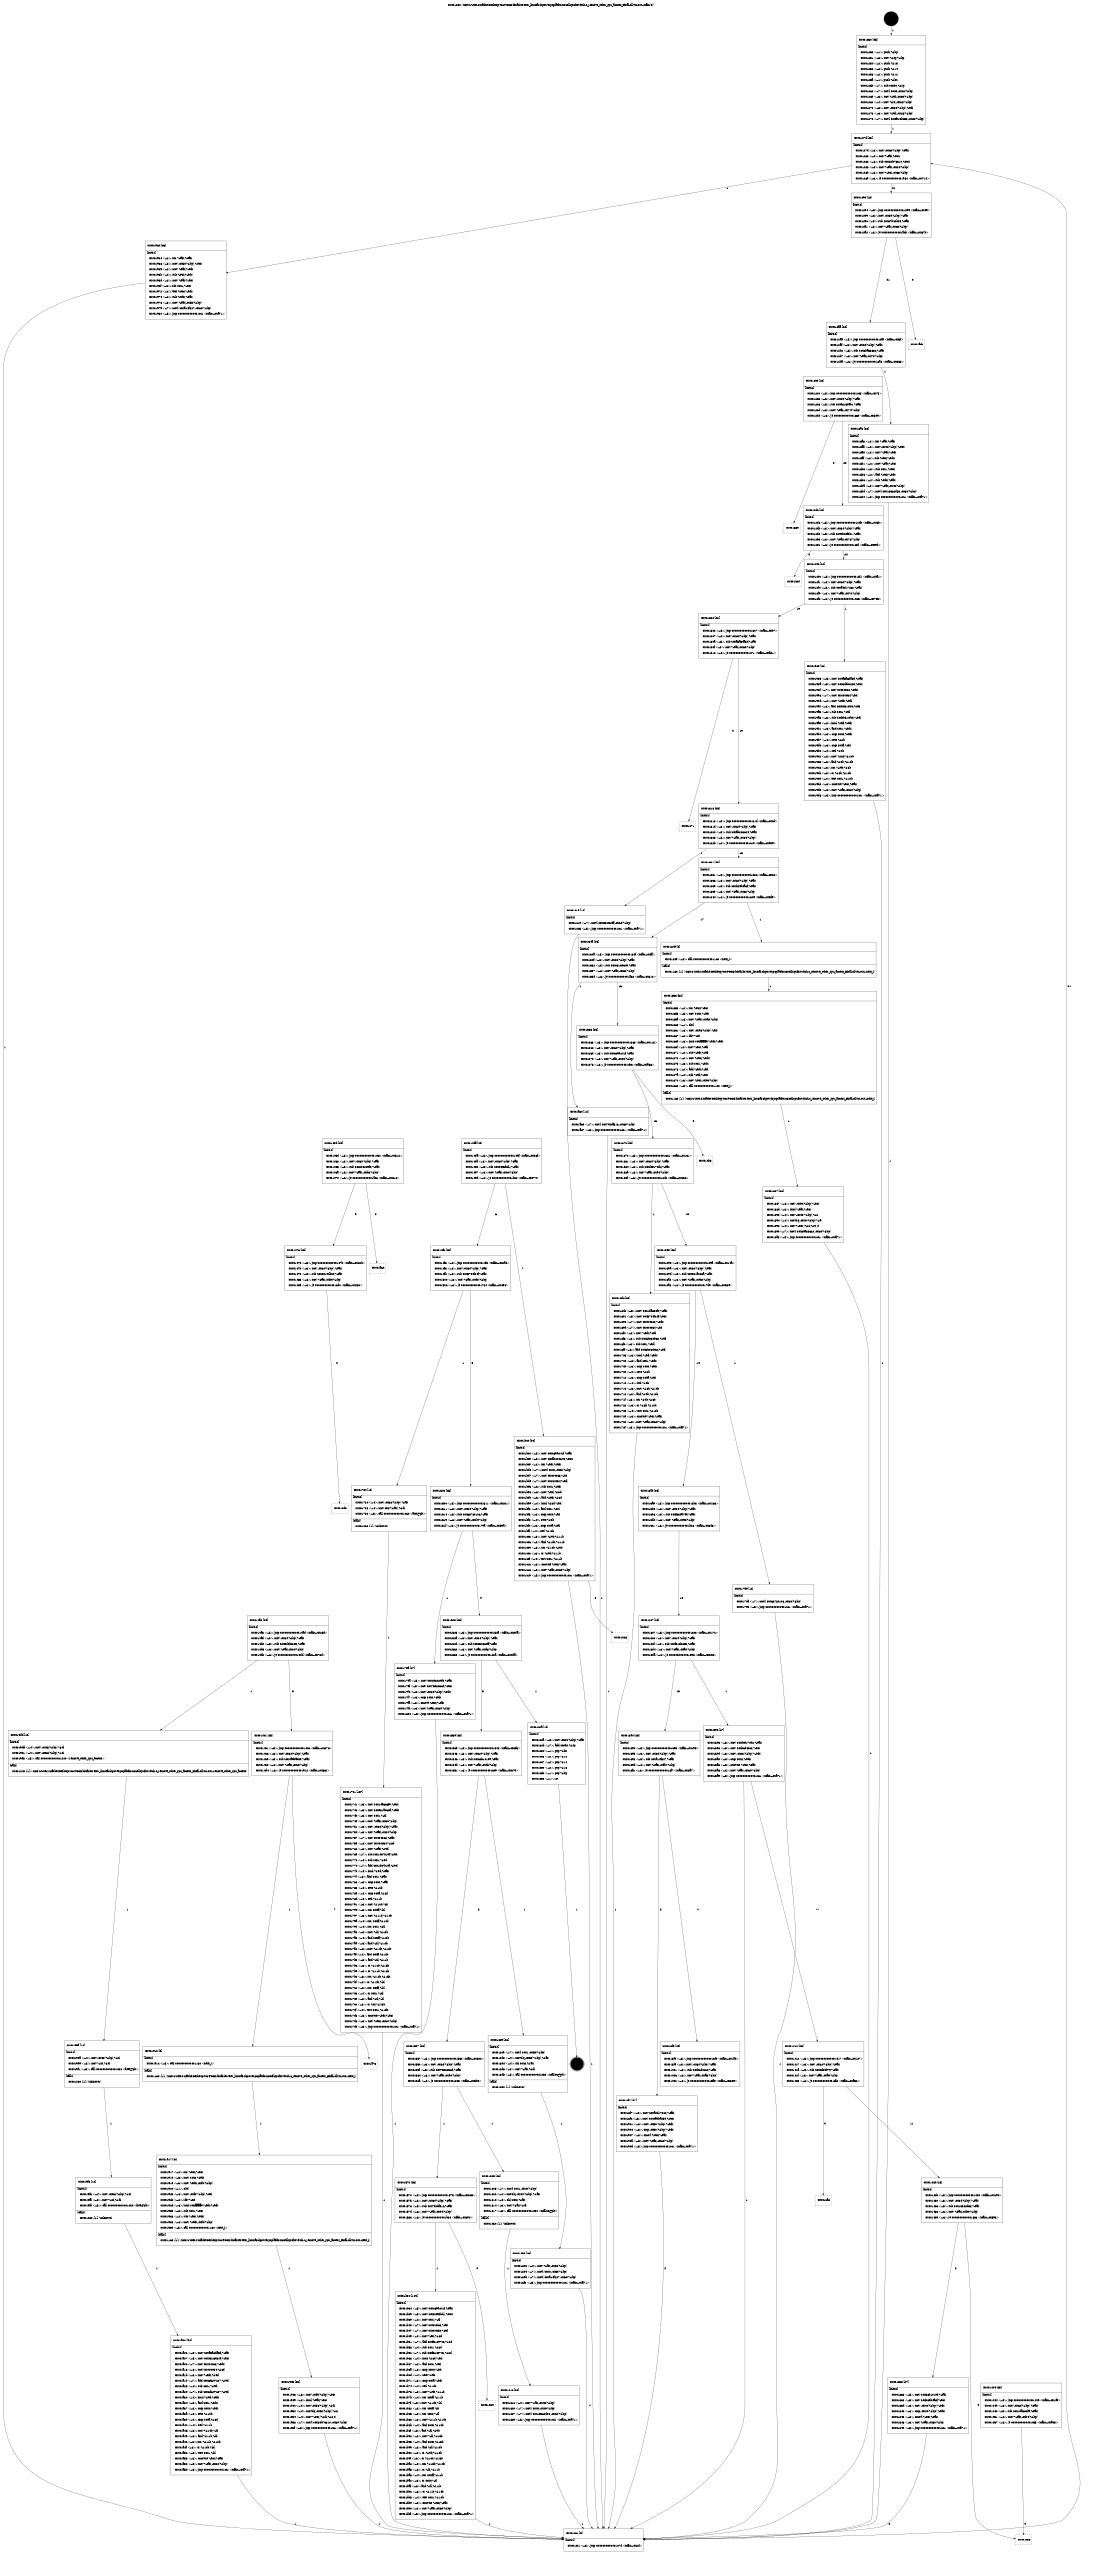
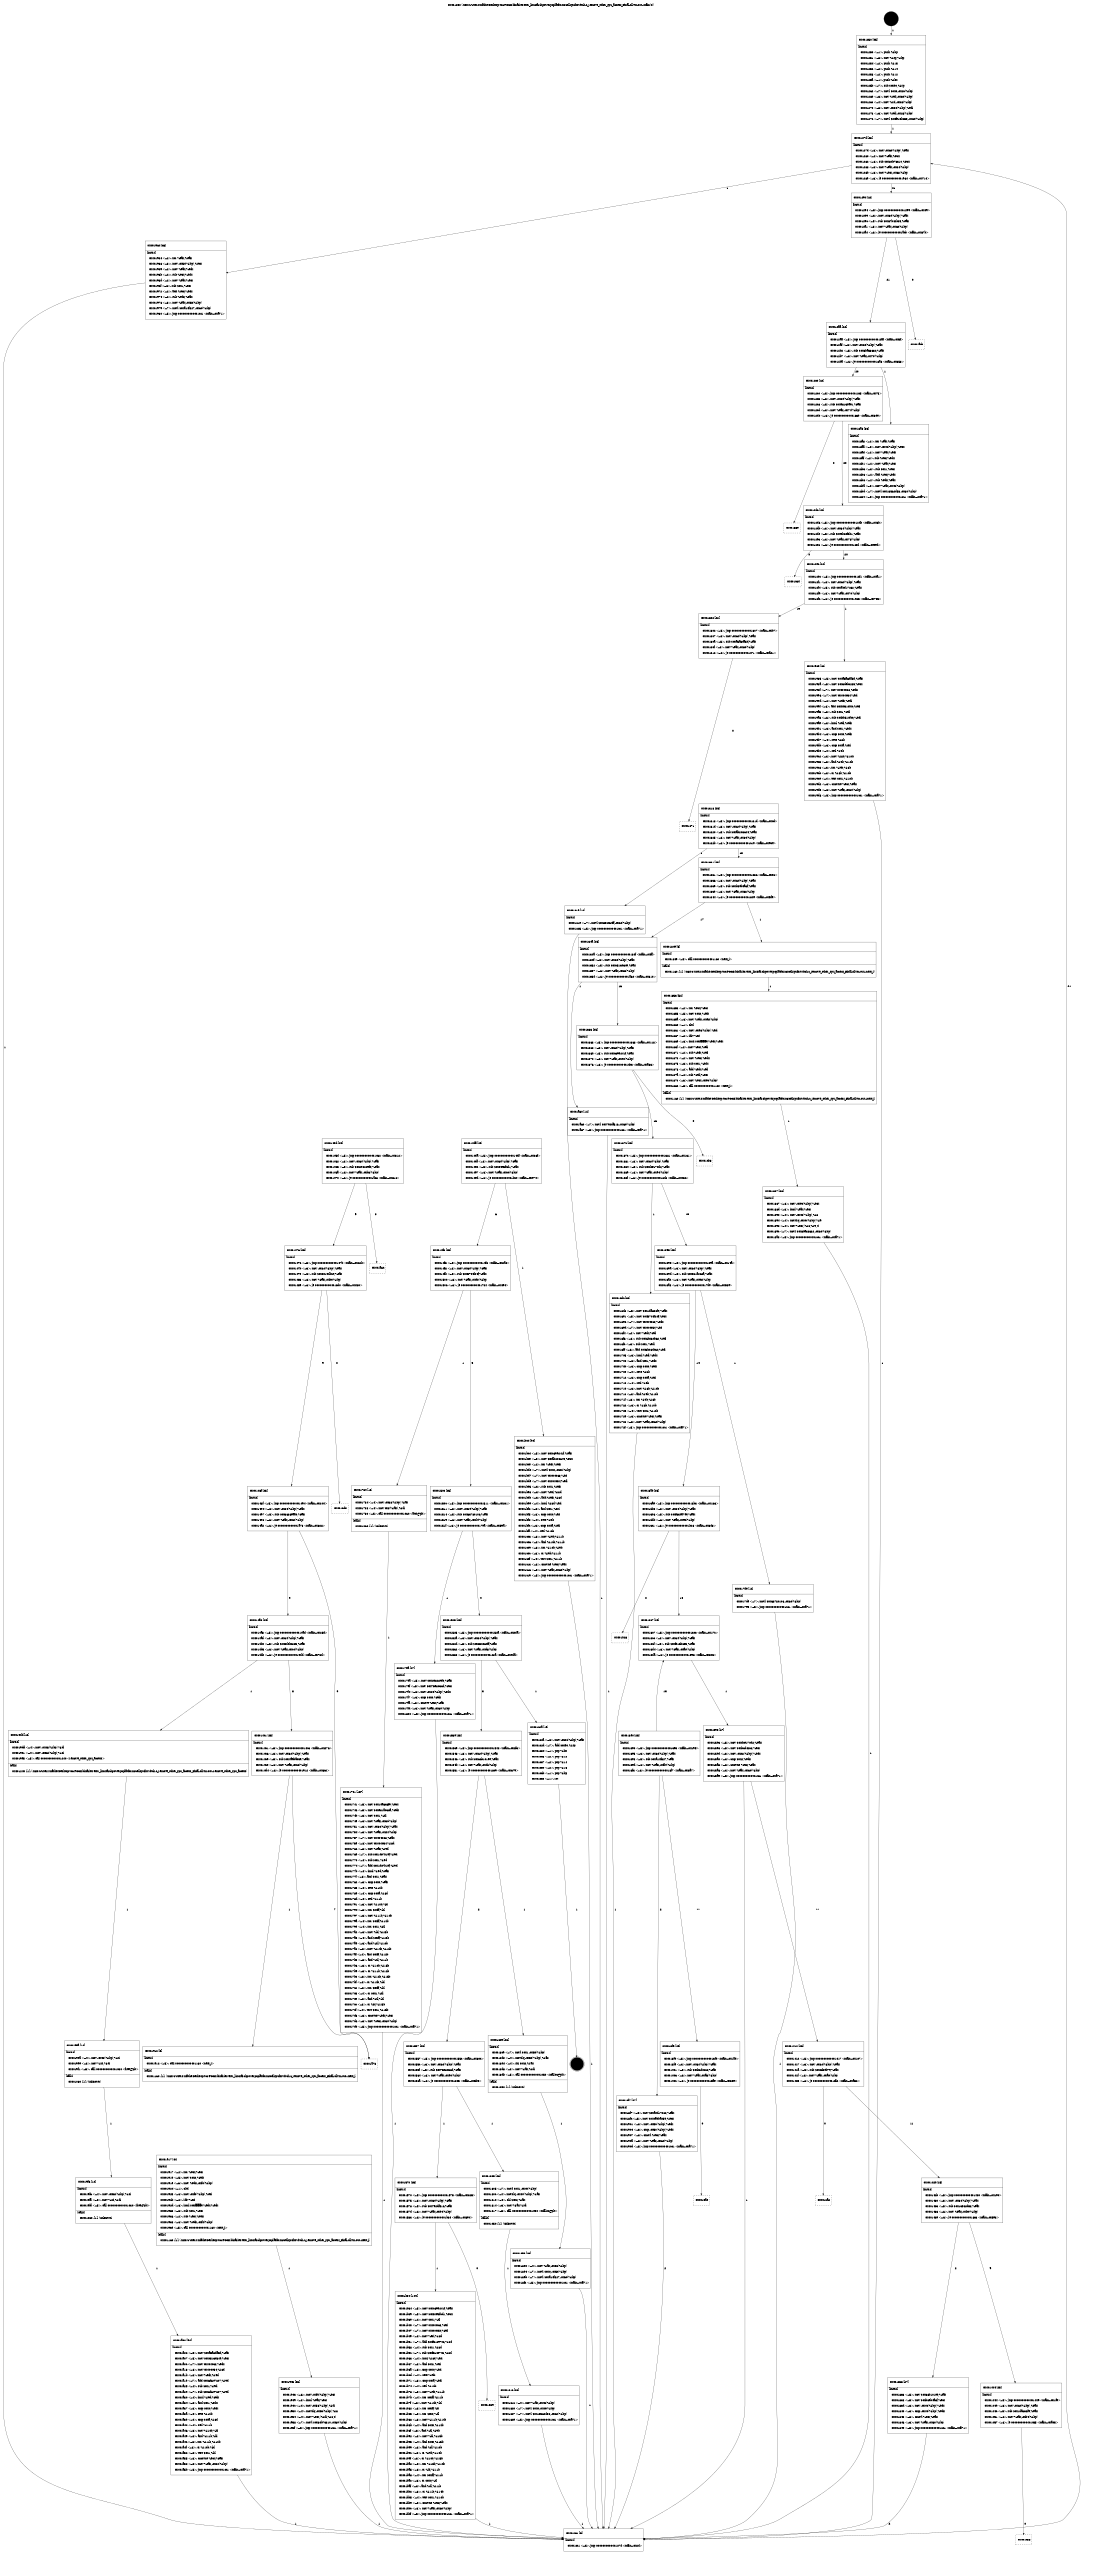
edge "0x4012aa [22]" -> "0x4012c0 [22]": added, label "20"
edge "0x401302 [22]" -> "0x401318 [25]": removed, label "19"
node "0x40148f [25]": added
edge "0x401bc4 [90]" -> "0x401b28": now "0x4013ae [25]" -> "0x401b28"
edge "0x4018a8 [33]" -> "0x401cc1 [5]": removed, label "1"
edge "0x4013c7 [25]" -> "0x4013e0 [25]": reversed
edge "0x401912 [5]" -> "0x401917 [44]": removed, label "1"
node "0x4015ae": added
edge "0x40142b [25]" -> "0x401c55": now "0x40142b [25]" -> "0x401444 [25]"
